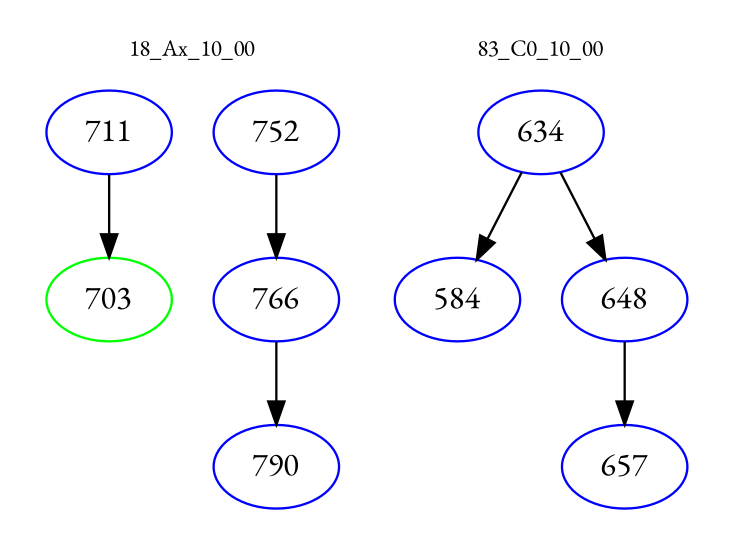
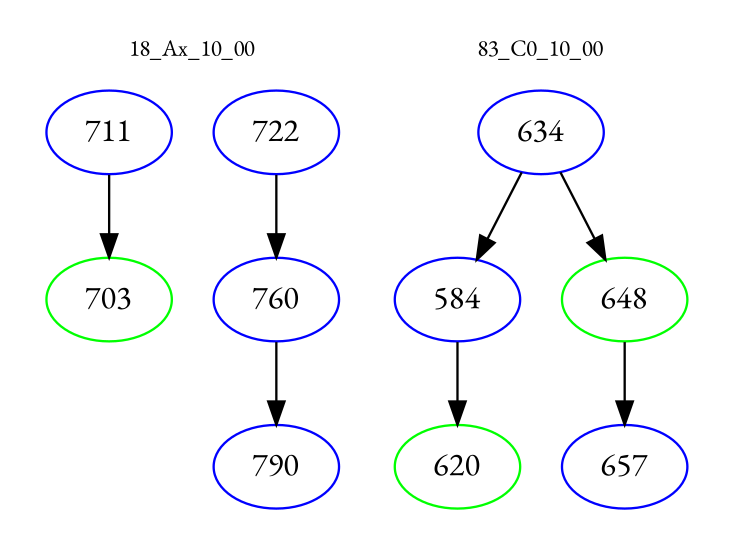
node "752": label "752" -> "722"
node "766": label "766" -> "760"
node "648": color blue -> green
node "620": added
